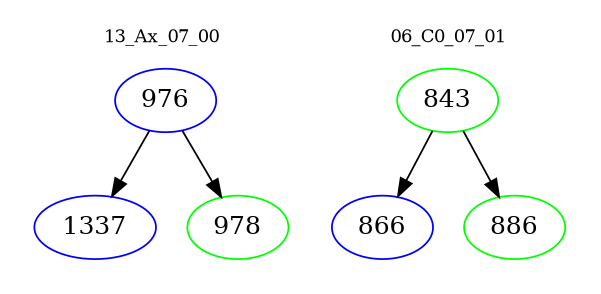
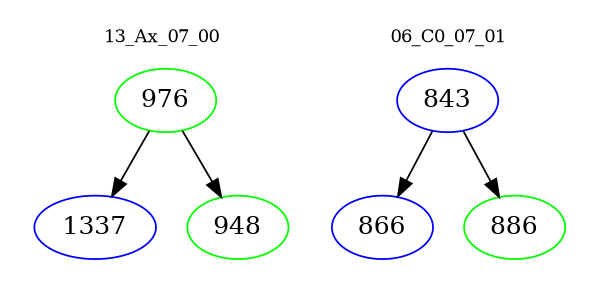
node "976": color blue -> green
node "843": color green -> blue
node "978": label "978" -> "948"
